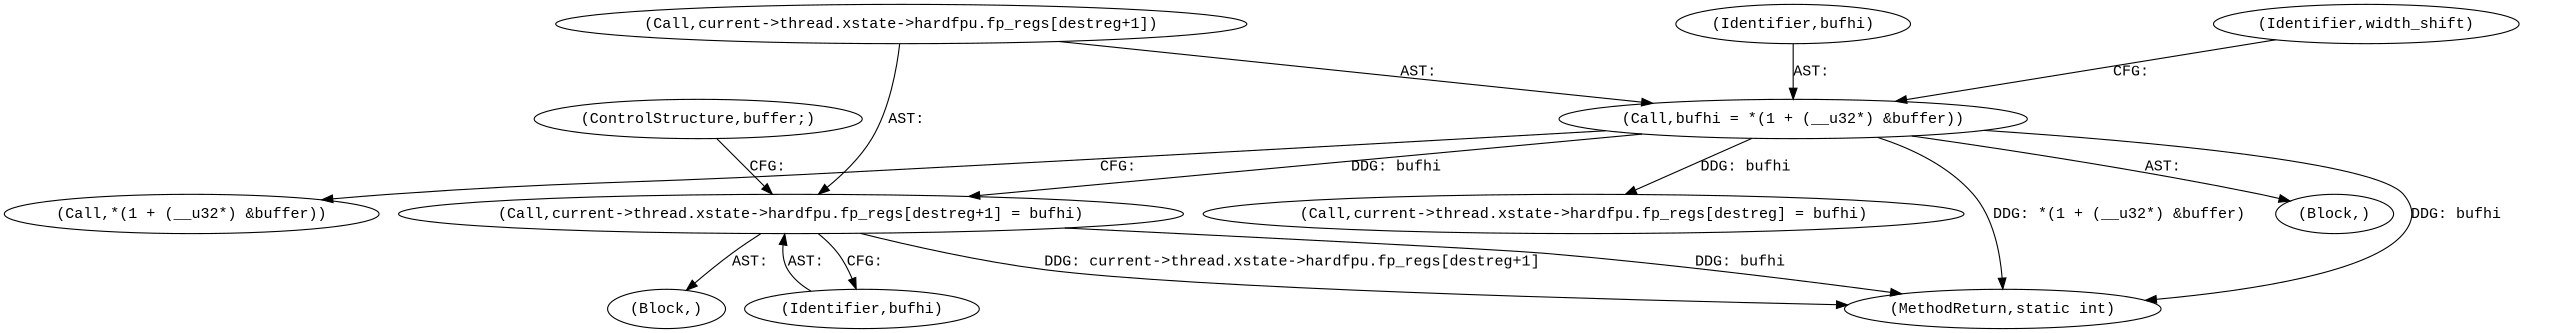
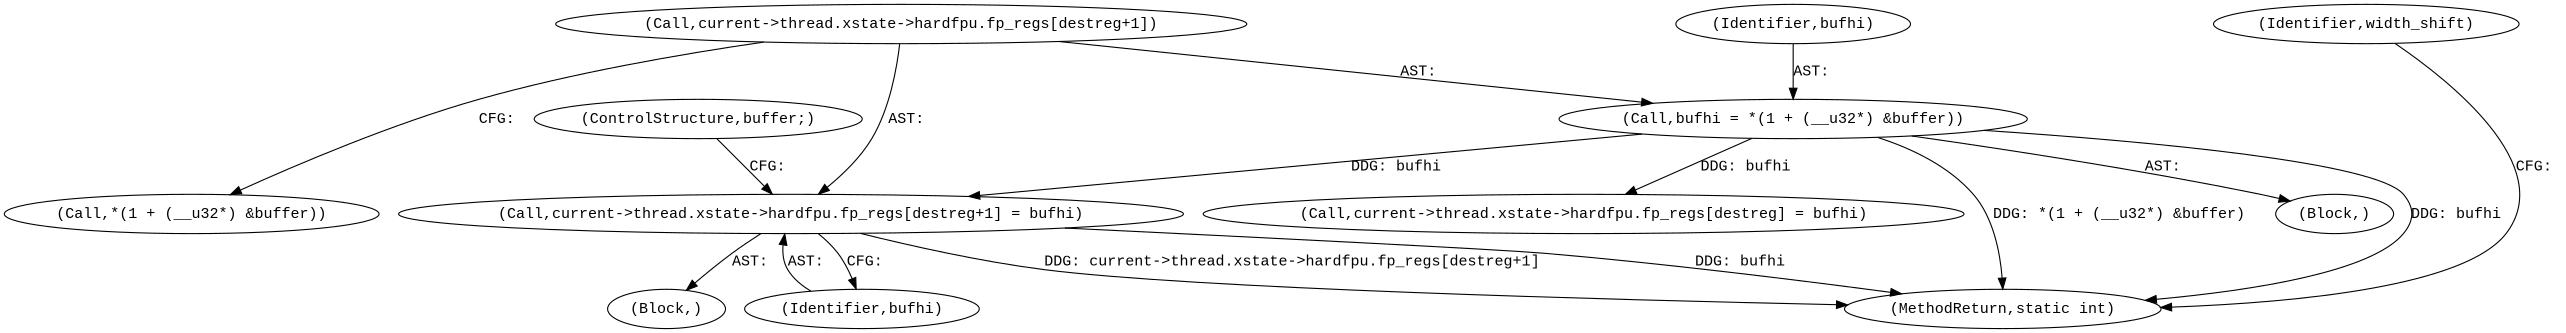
edge "(Identifier,width_shift)" -> "(Call,bufhi = *(1 + (__u32*) &buffer))": now "(Identifier,width_shift)" -> "(MethodReturn,static int)"
edge "(Call,bufhi = *(1 + (__u32*) &buffer))" -> "(Call,*(1 + (__u32*) &buffer))": now "(Call,current->thread.xstate->hardfpu.fp_regs[destreg+1])" -> "(Call,*(1 + (__u32*) &buffer))"
